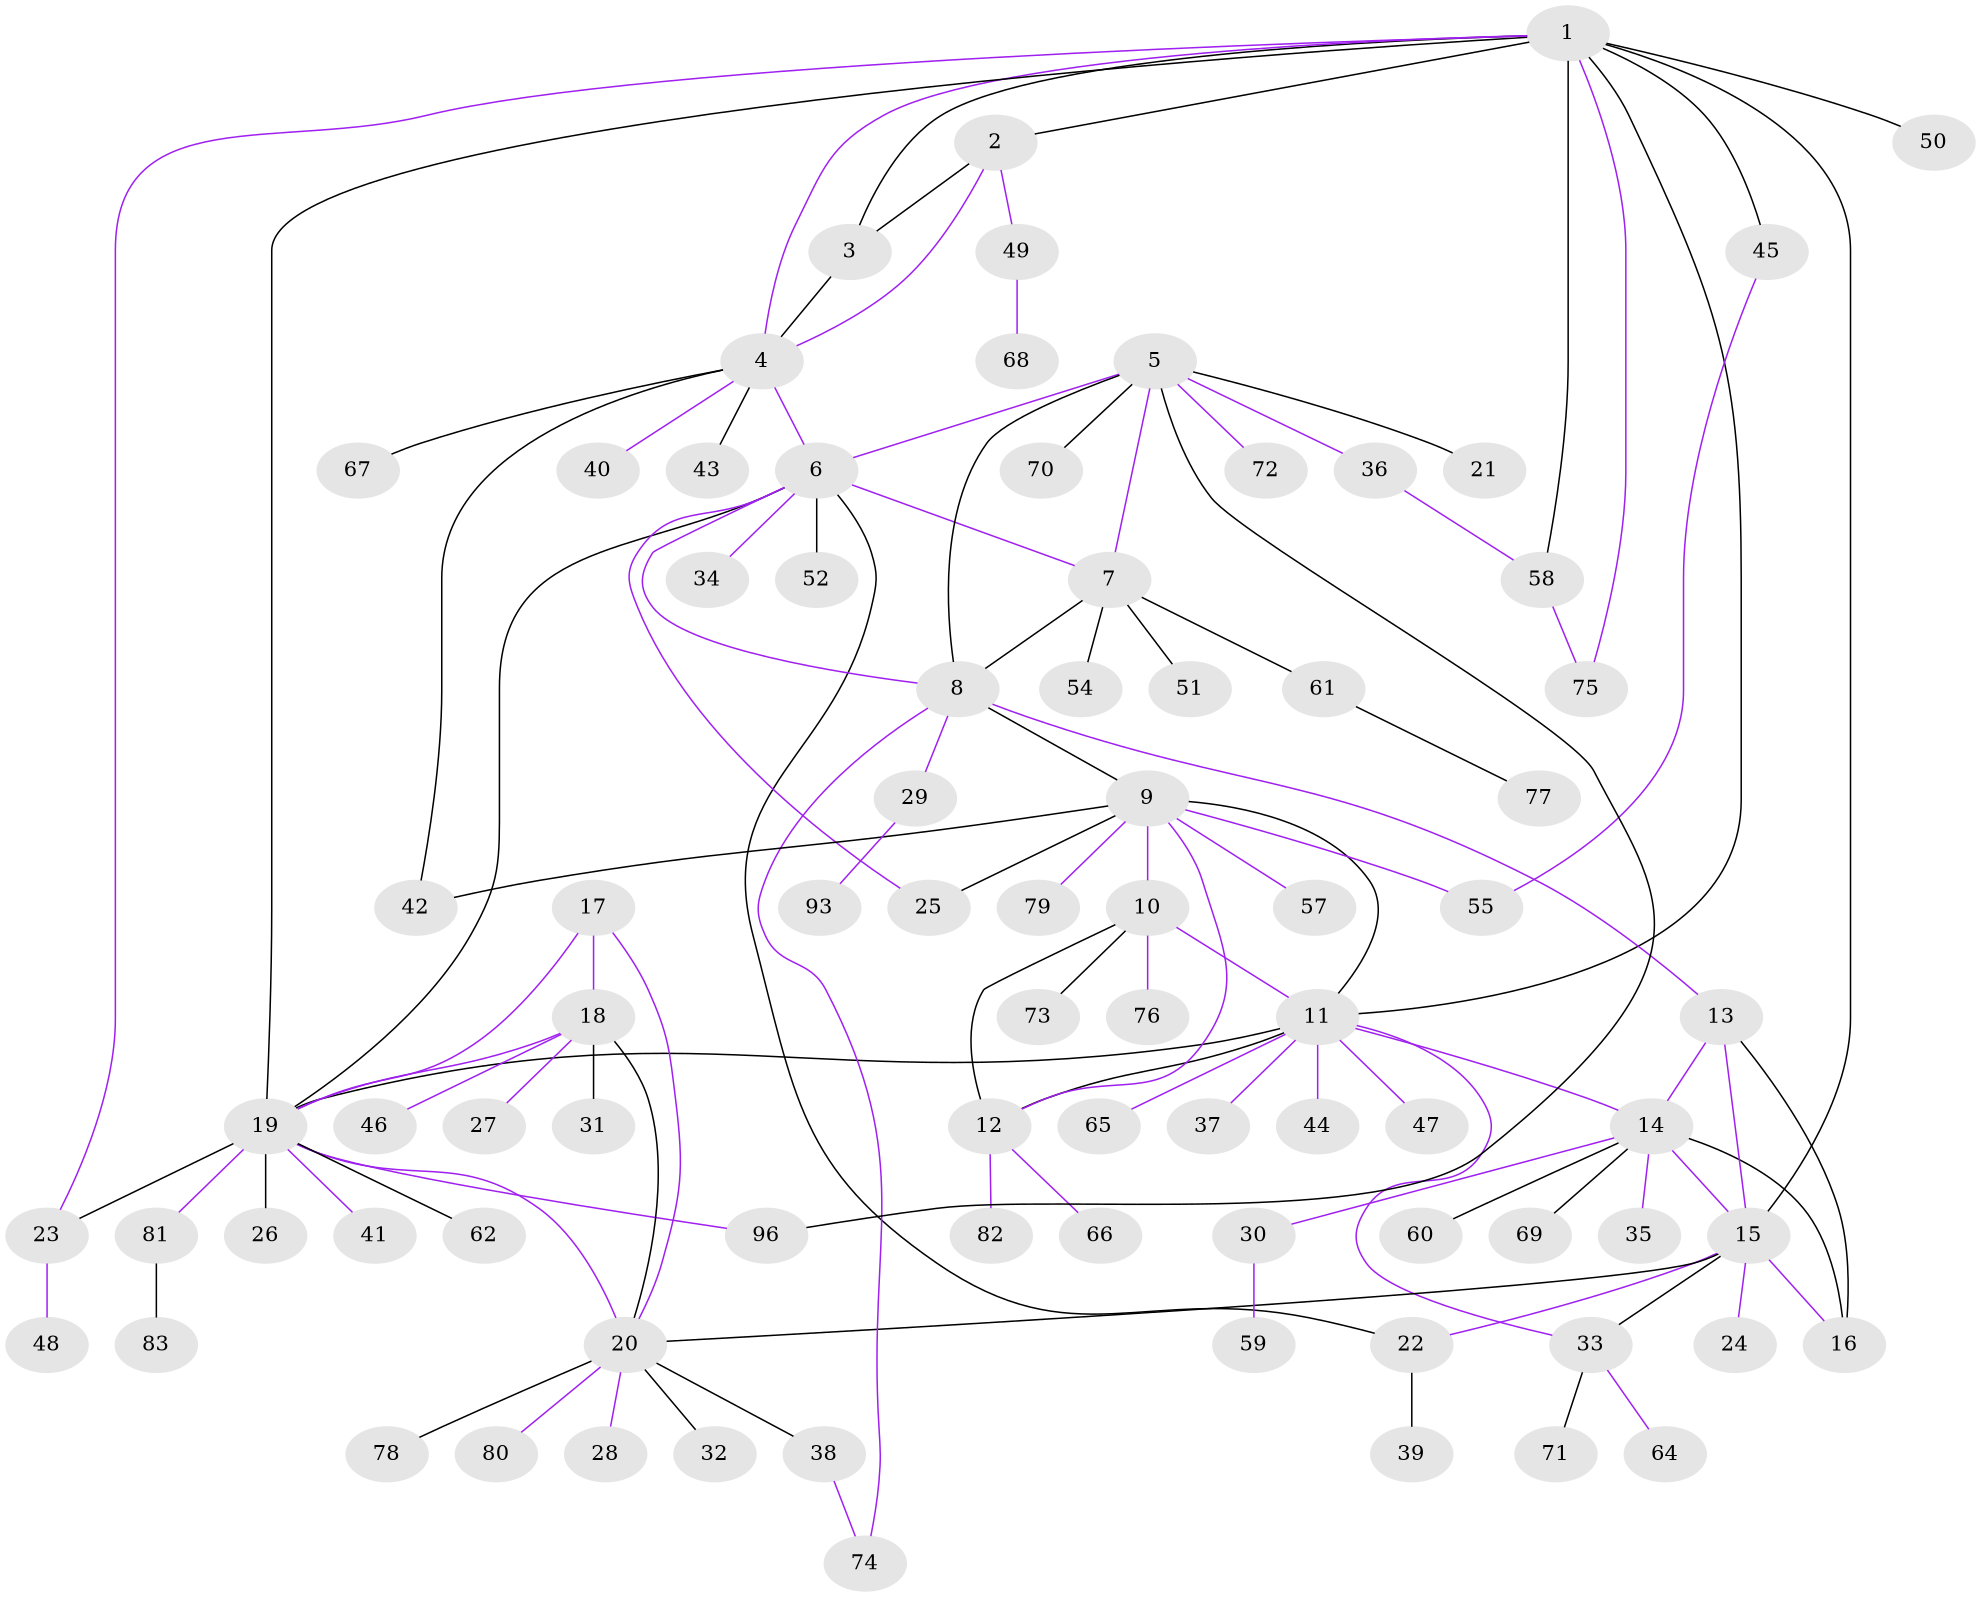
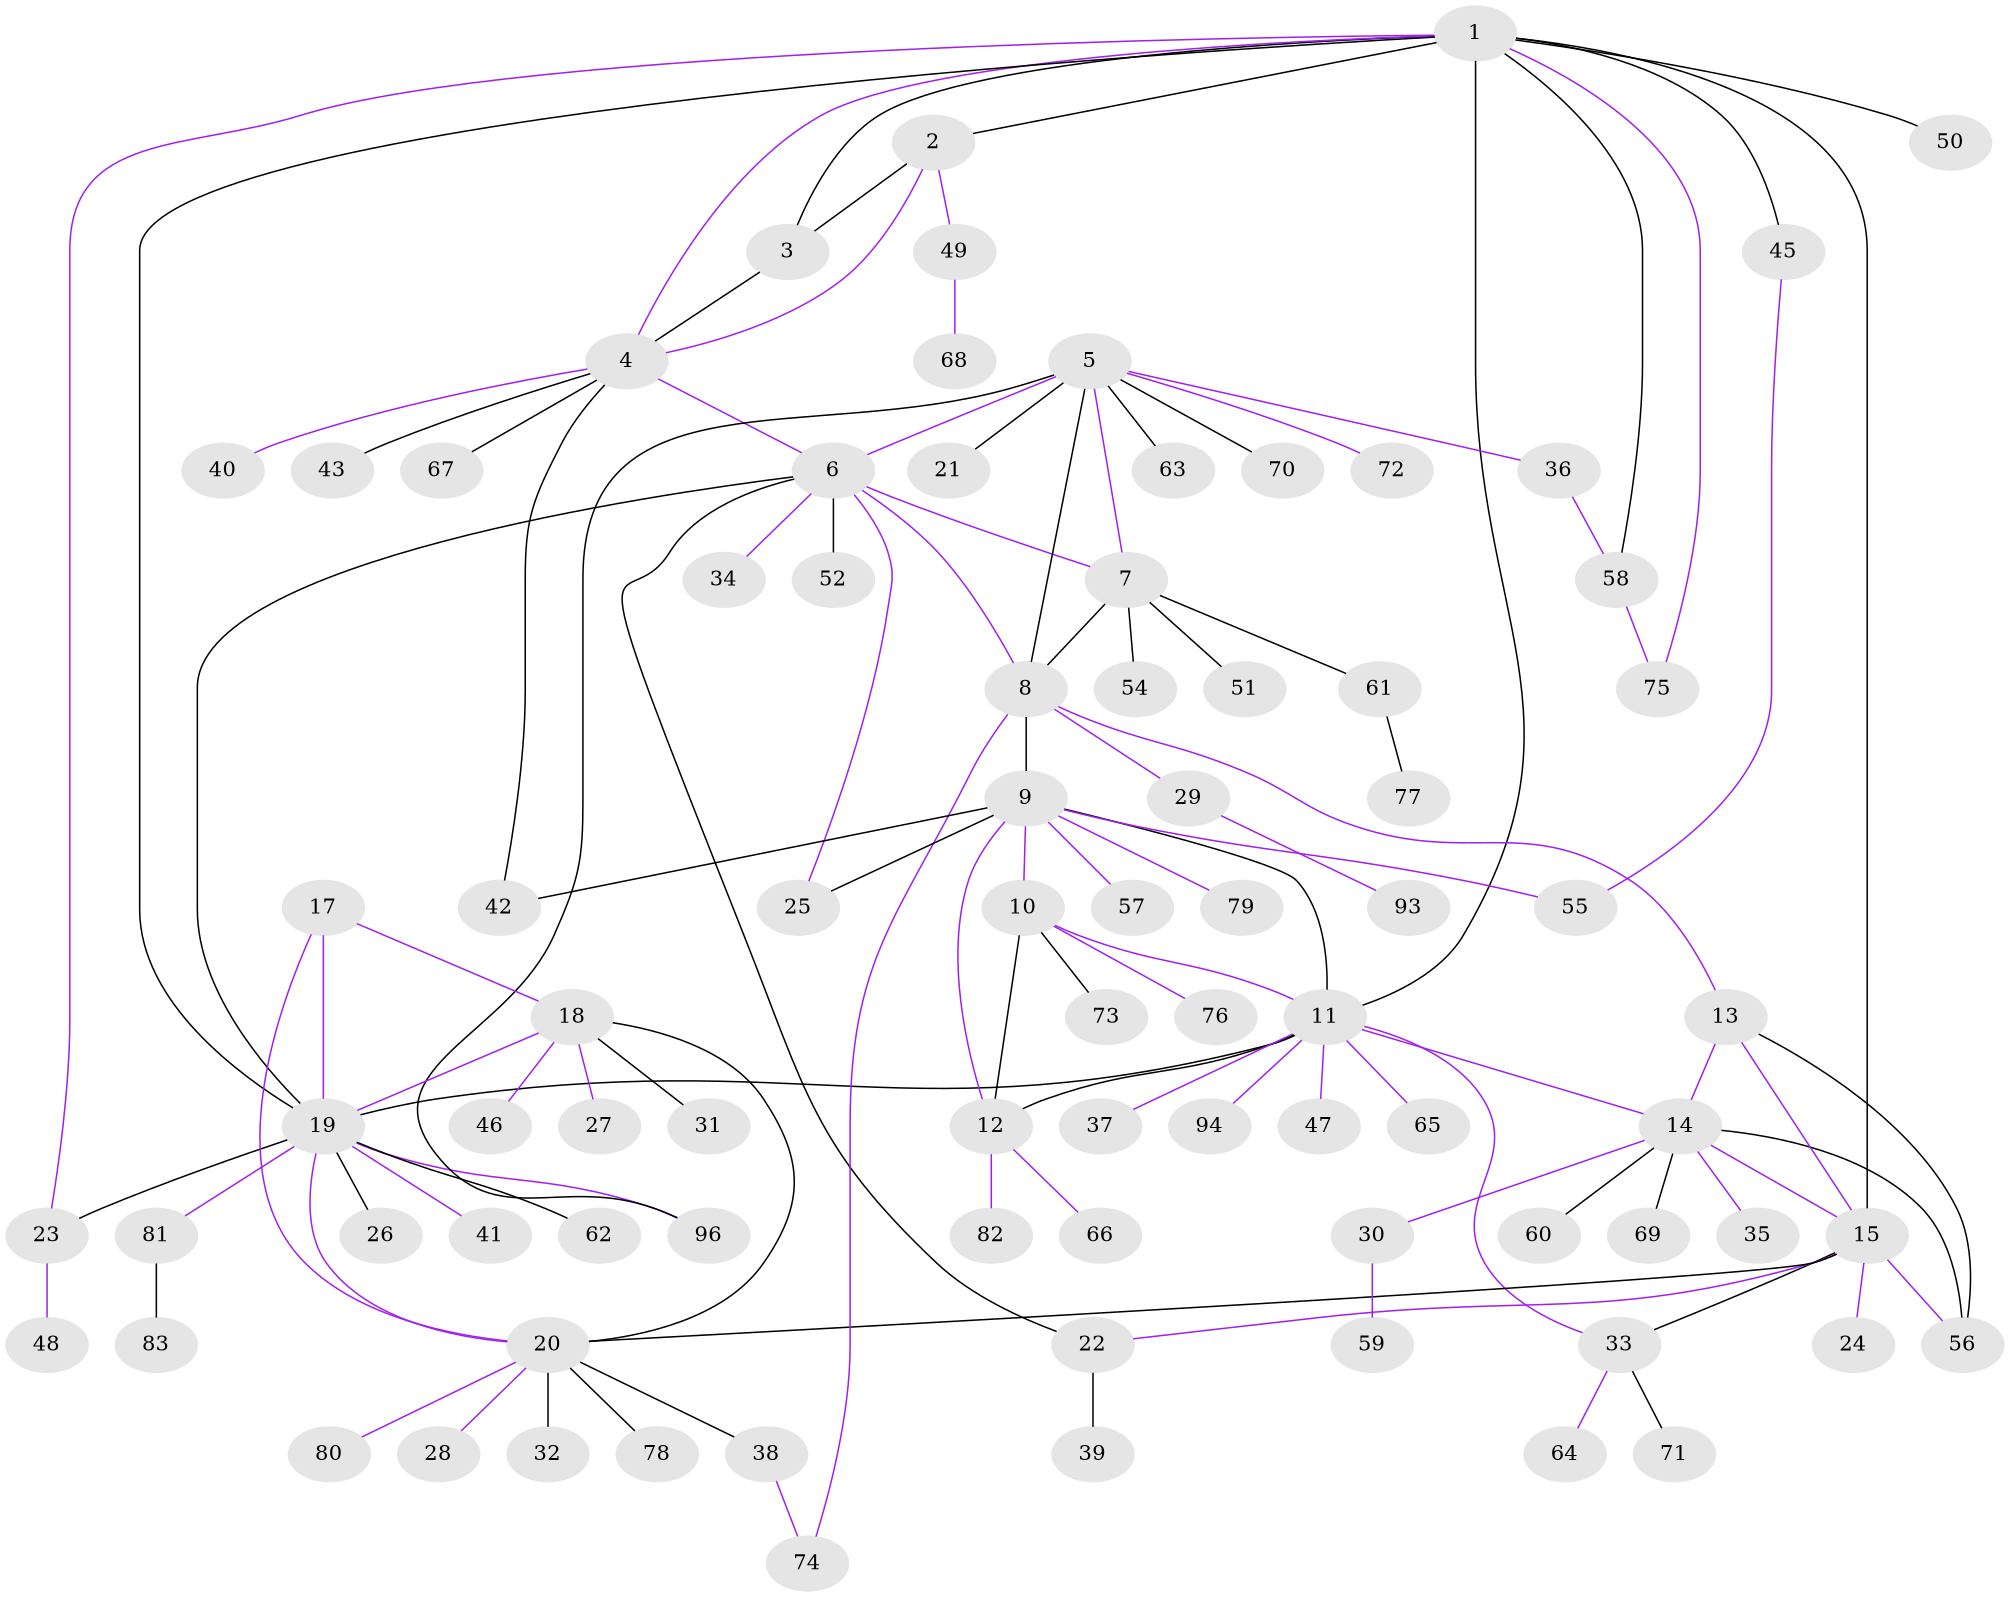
node "63": added
node "44": label "44" -> "94"
node "16": label "16" -> "56"
